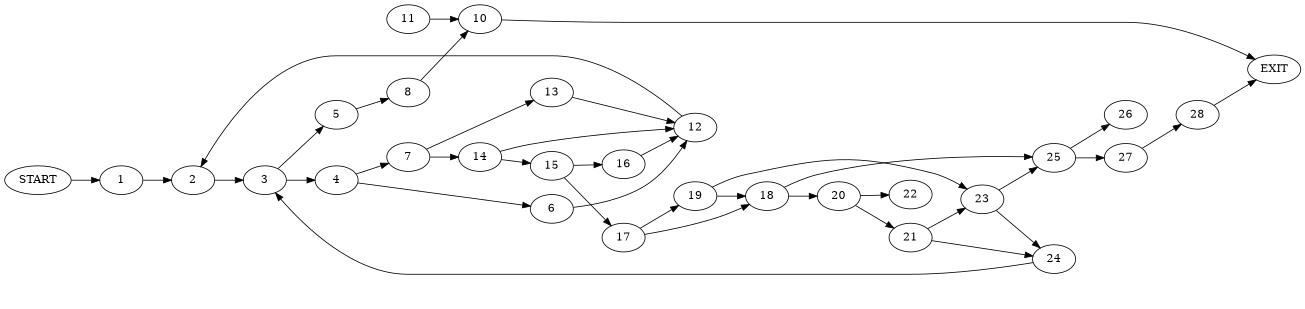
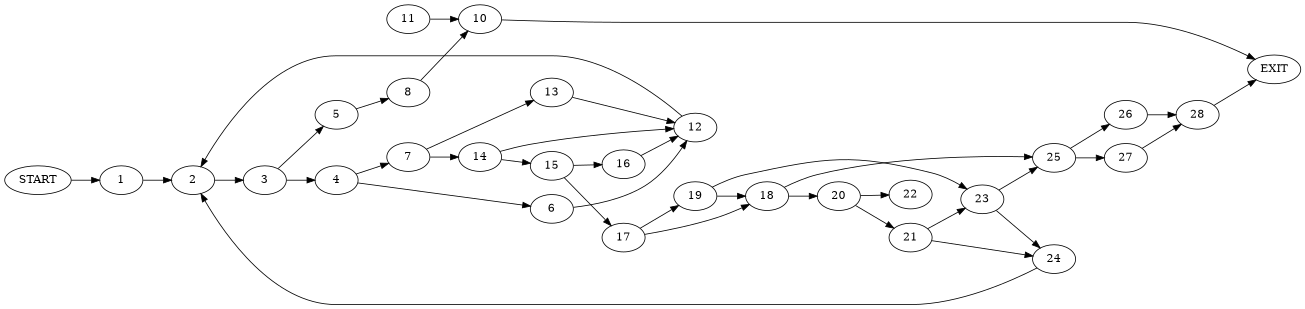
edge "26" -> "28": added
edge "24" -> "3": now "24" -> "2"
